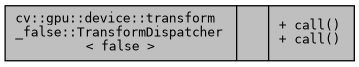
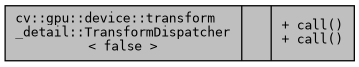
node "cv::gpu::device::transform": text "_false::TransformDispatcher" -> "_detail::TransformDispatcher"
